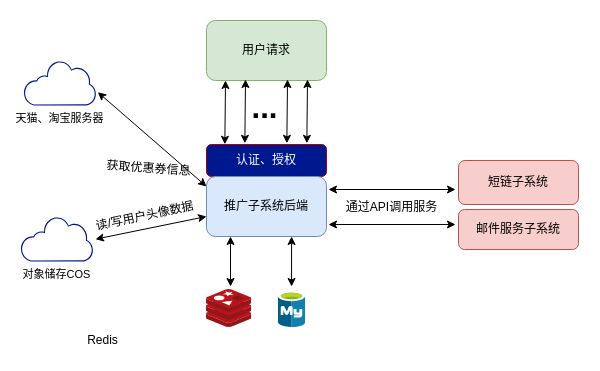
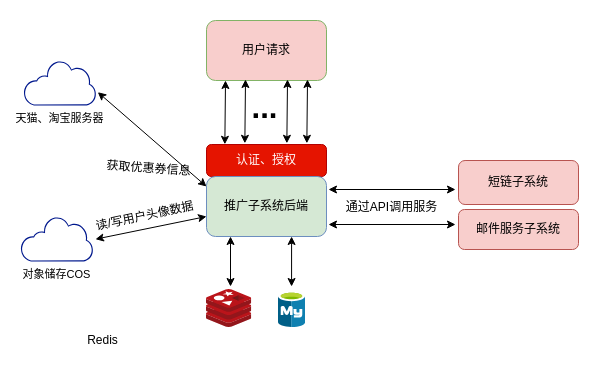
node "用户请求": fillcolor #d5e8d4 -> #f8cecc
node "认证、授权": fillcolor #00188d -> #e51400
node "推广子系统后端": fillcolor #dae8fc -> #d5e8d4
